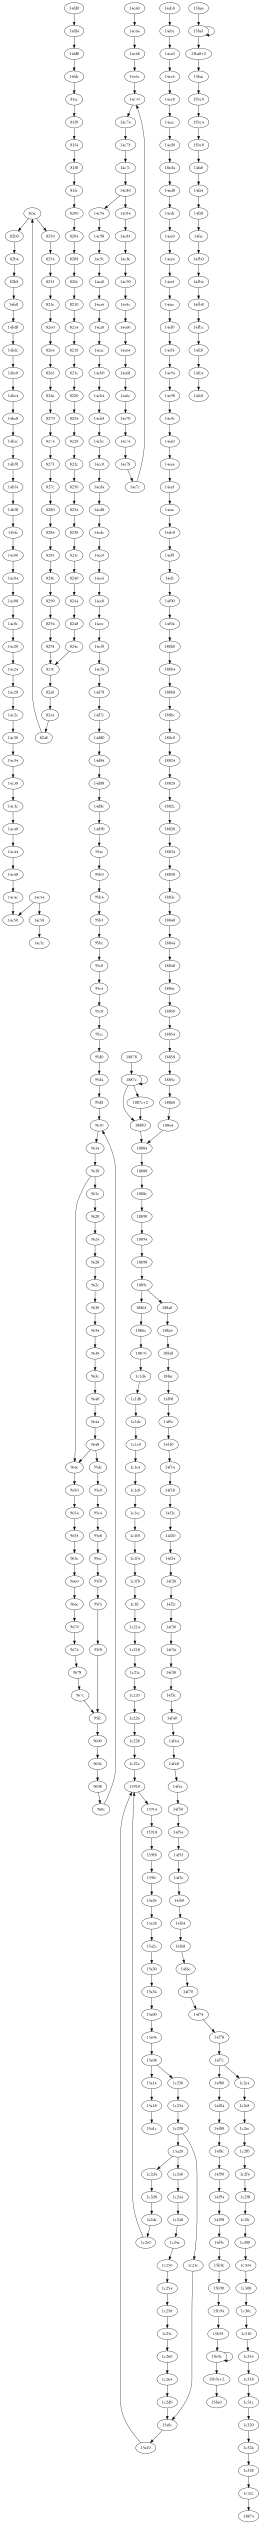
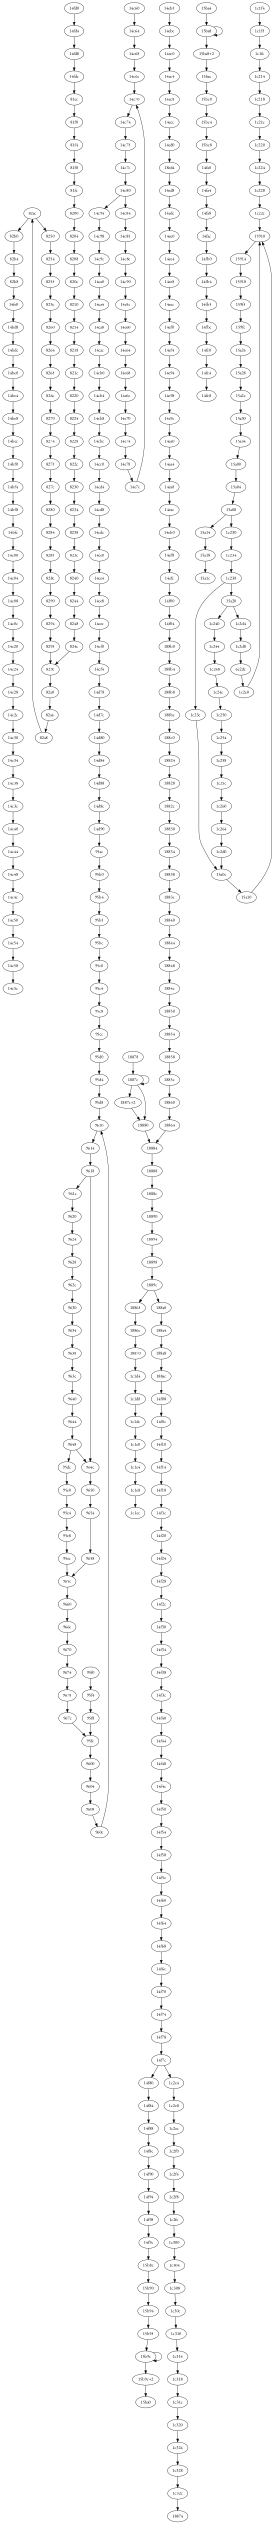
edge "14c54" -> "14c50": reversed
node "1c1f0": removed
edge "95ec" -> "95f0": now "95ec" -> "965c"
